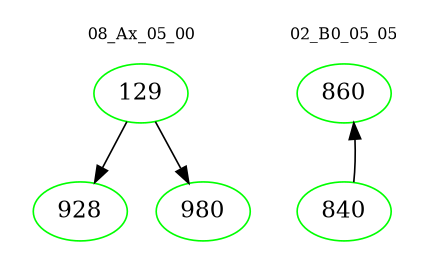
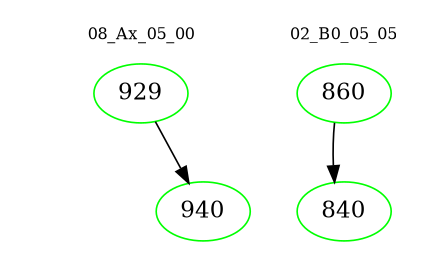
node "129": label "129" -> "929"
edge "840" -> "860": reversed
node "928": removed
node "980": label "980" -> "940"
